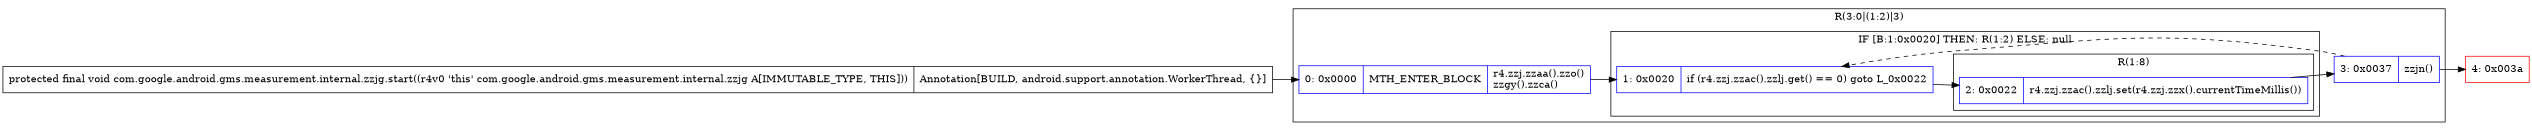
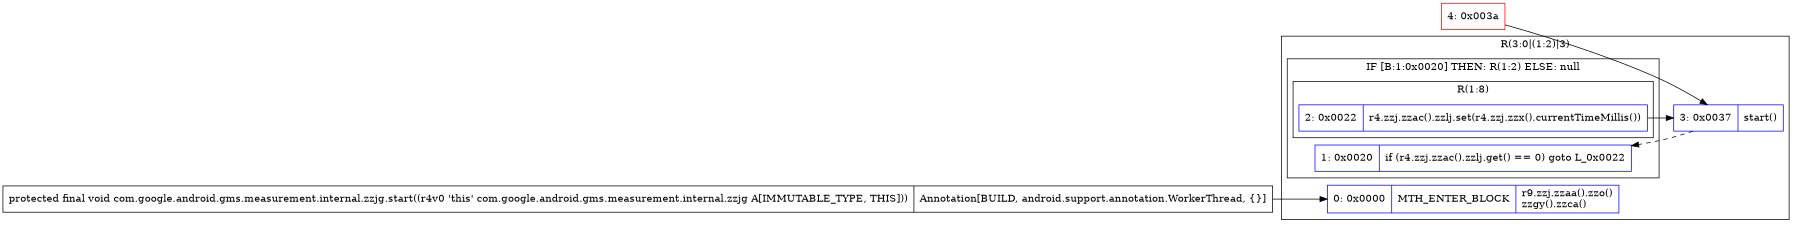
node "3: 0x0037": text "zzjn()" -> "start()"
edge "3: 0x0037" -> "4: 0x003a": reversed
node "0: 0x0000": text "r4.zzj.zzaa().zzo()" -> "r9.zzj.zzaa().zzo()"
edge "0: 0x0000" -> "1: 0x0020": removed
edge "1: 0x0020" -> "2: 0x0022": removed
